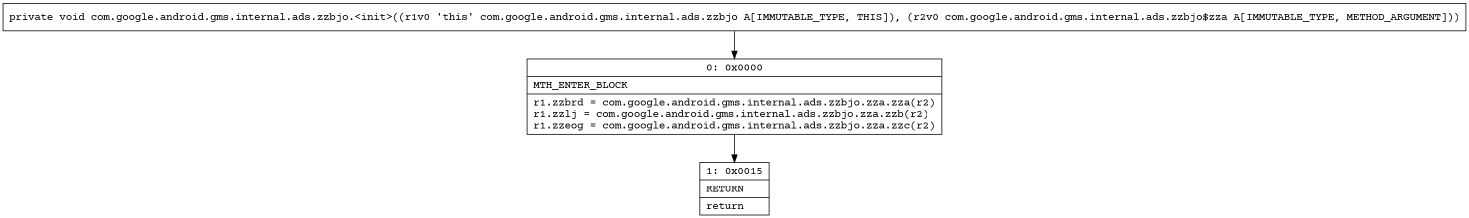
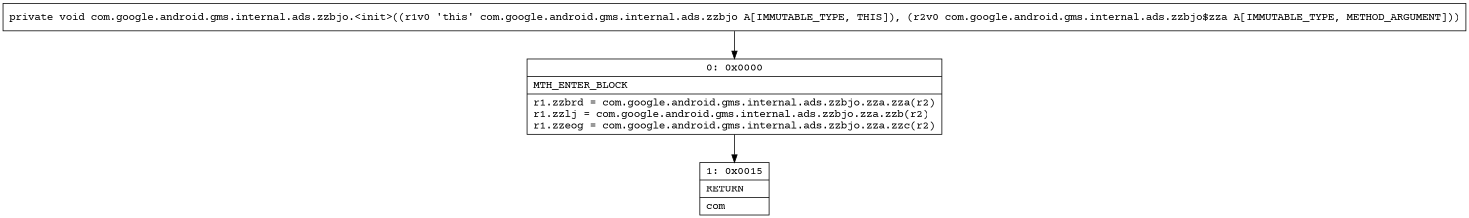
node "1: 0x0015": text "return" -> "com"
